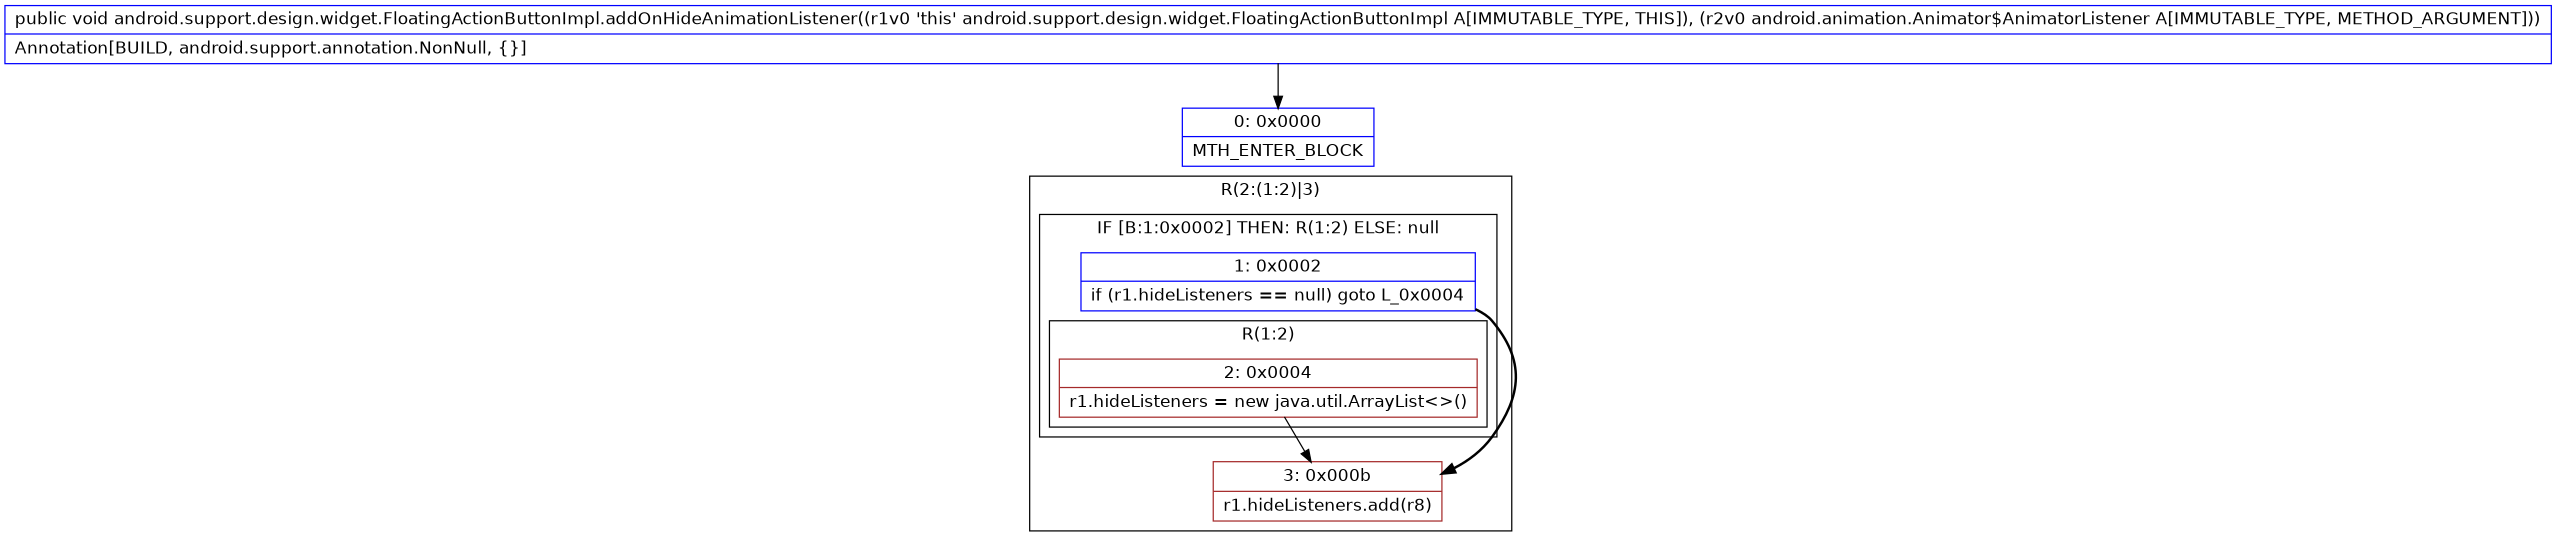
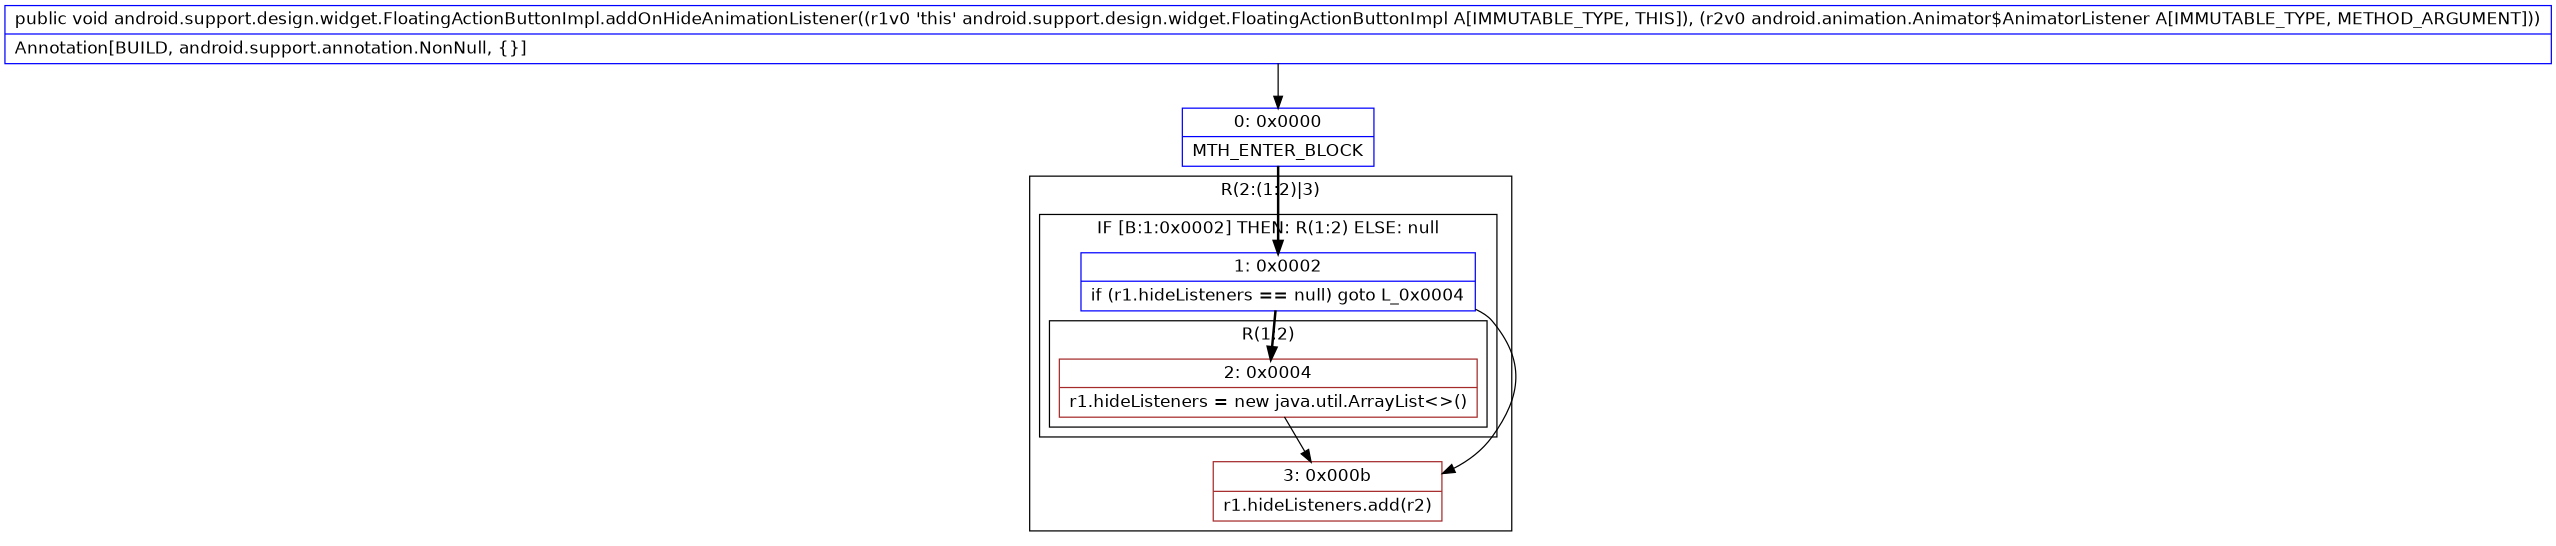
edge "0: 0x0000" -> "1: 0x0002": added
edge "1: 0x0002" -> "2: 0x0004": added
edge "1: 0x0002" -> "3: 0x000b": style bold -> solid
node "3: 0x000b": text "r1.hideListeners.add(r8)" -> "r1.hideListeners.add(r2)"
